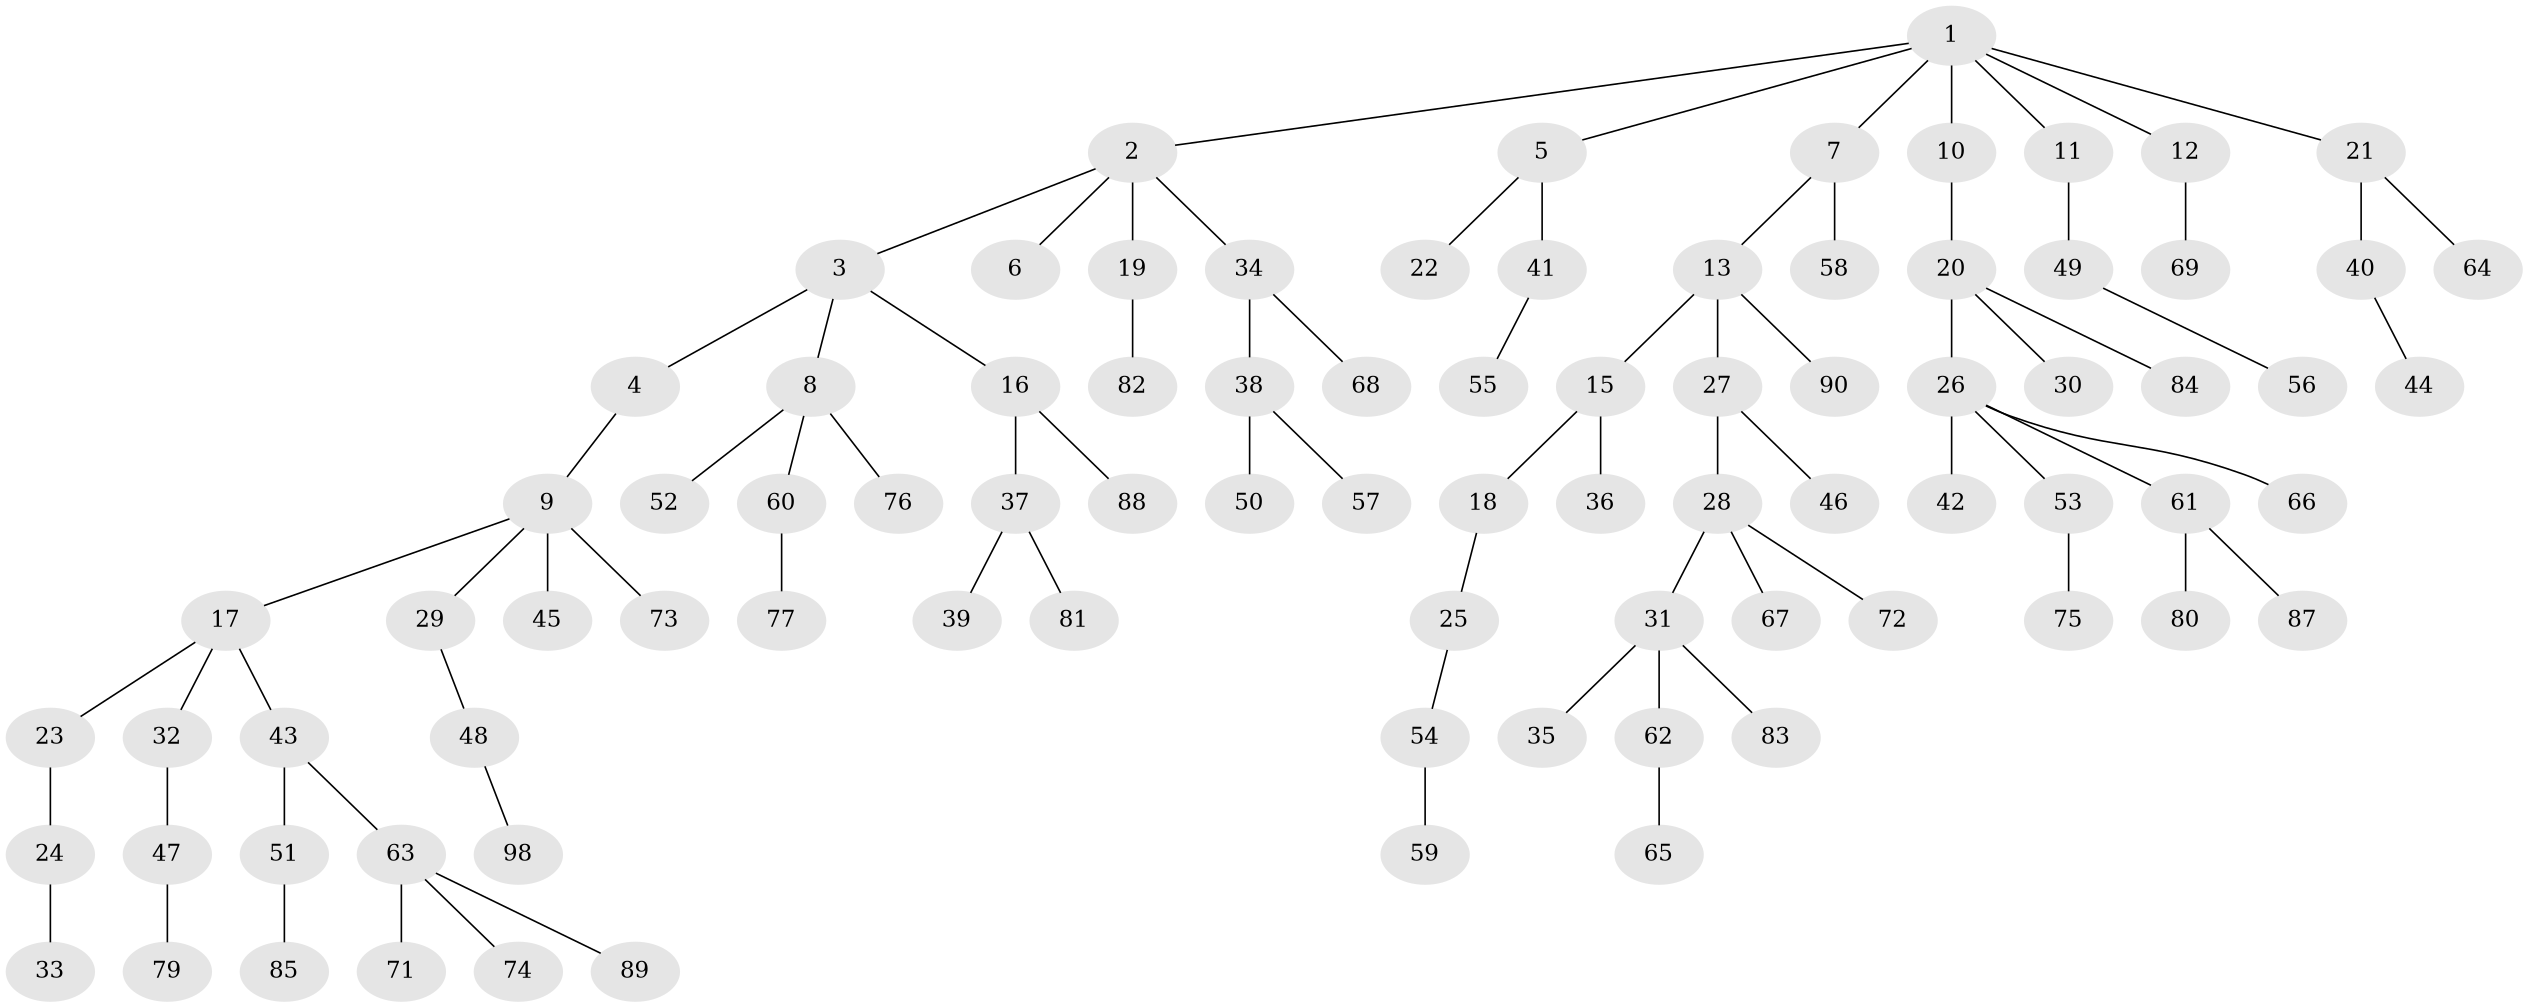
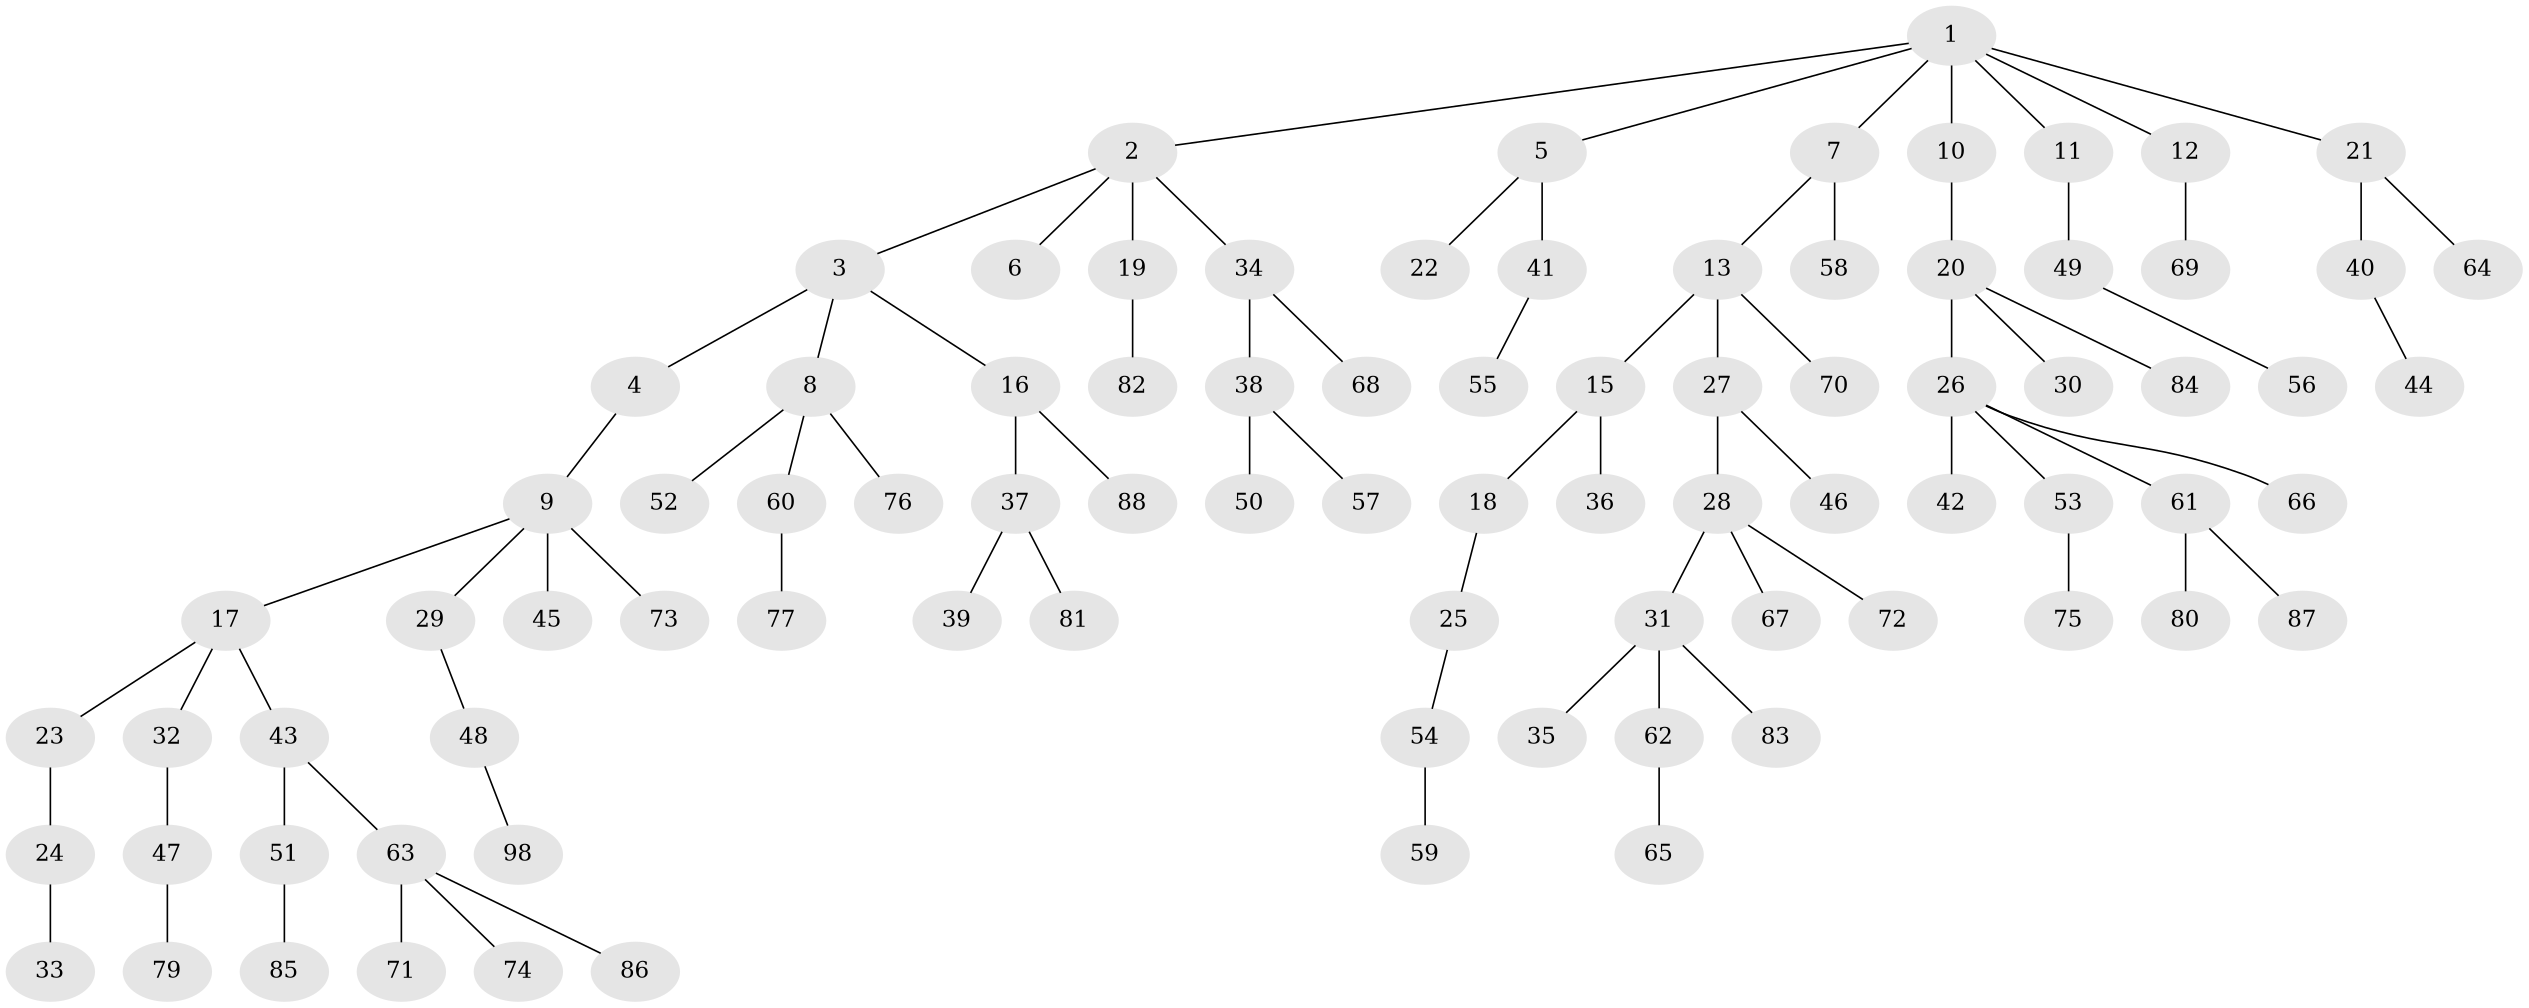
node "90": label "90" -> "70"
node "89": label "89" -> "86"
